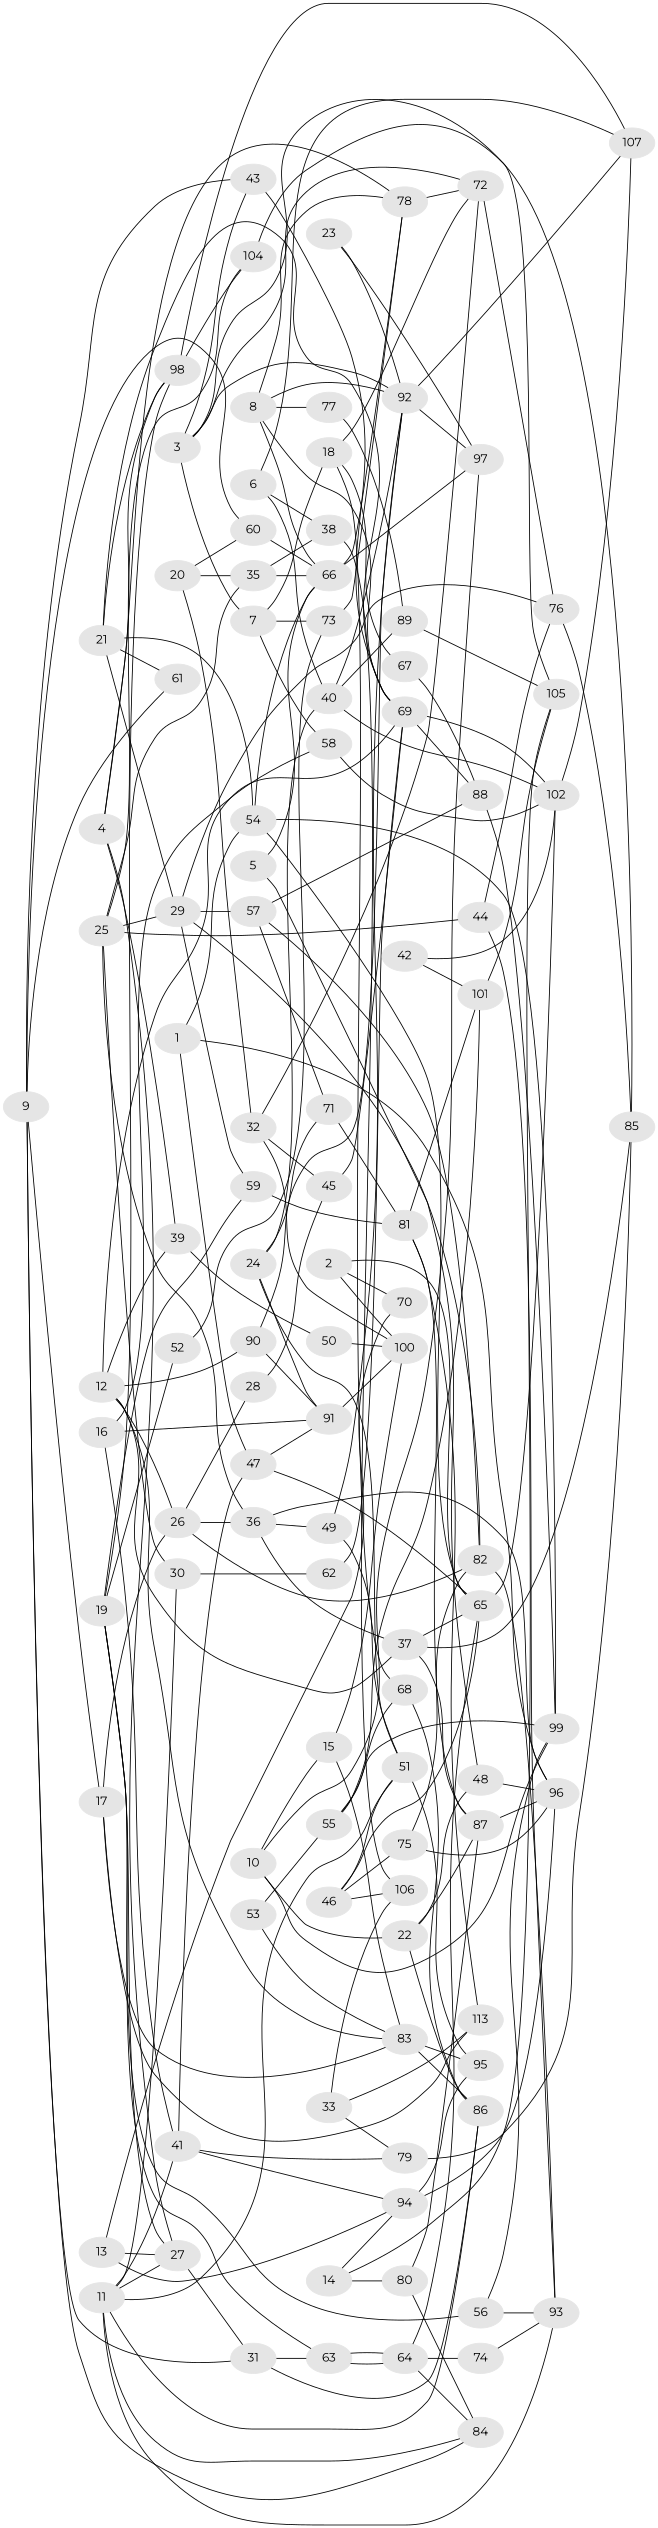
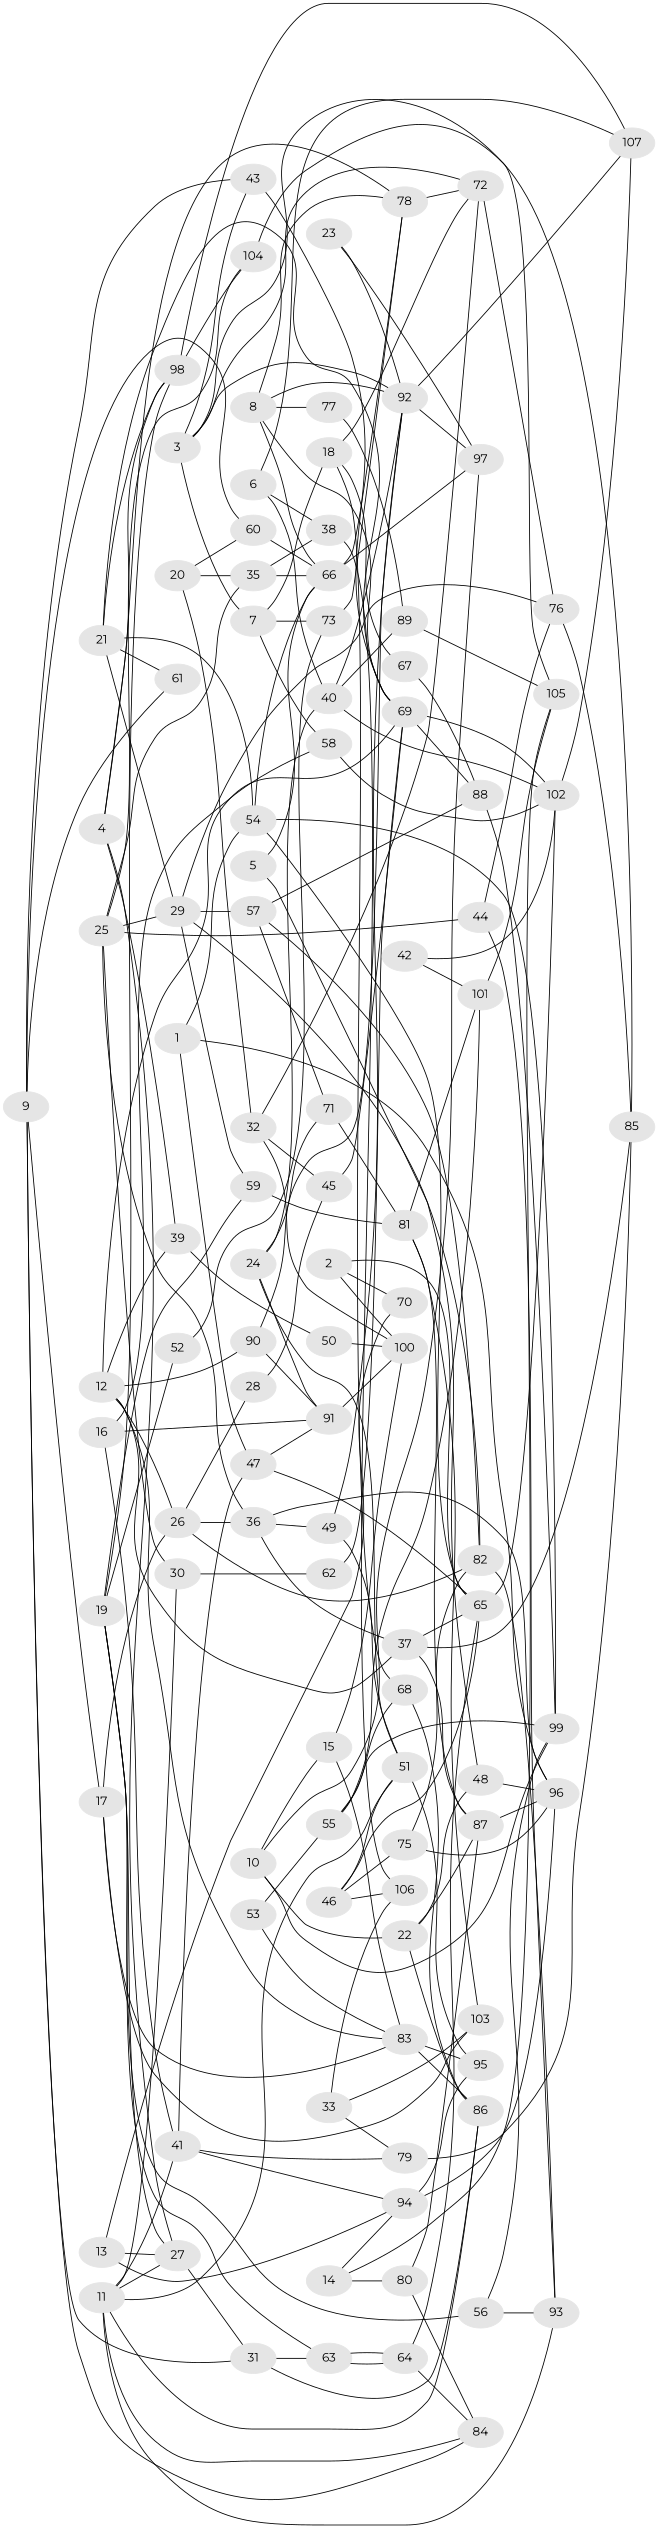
node "113": label "113" -> "103"
node "74": removed
